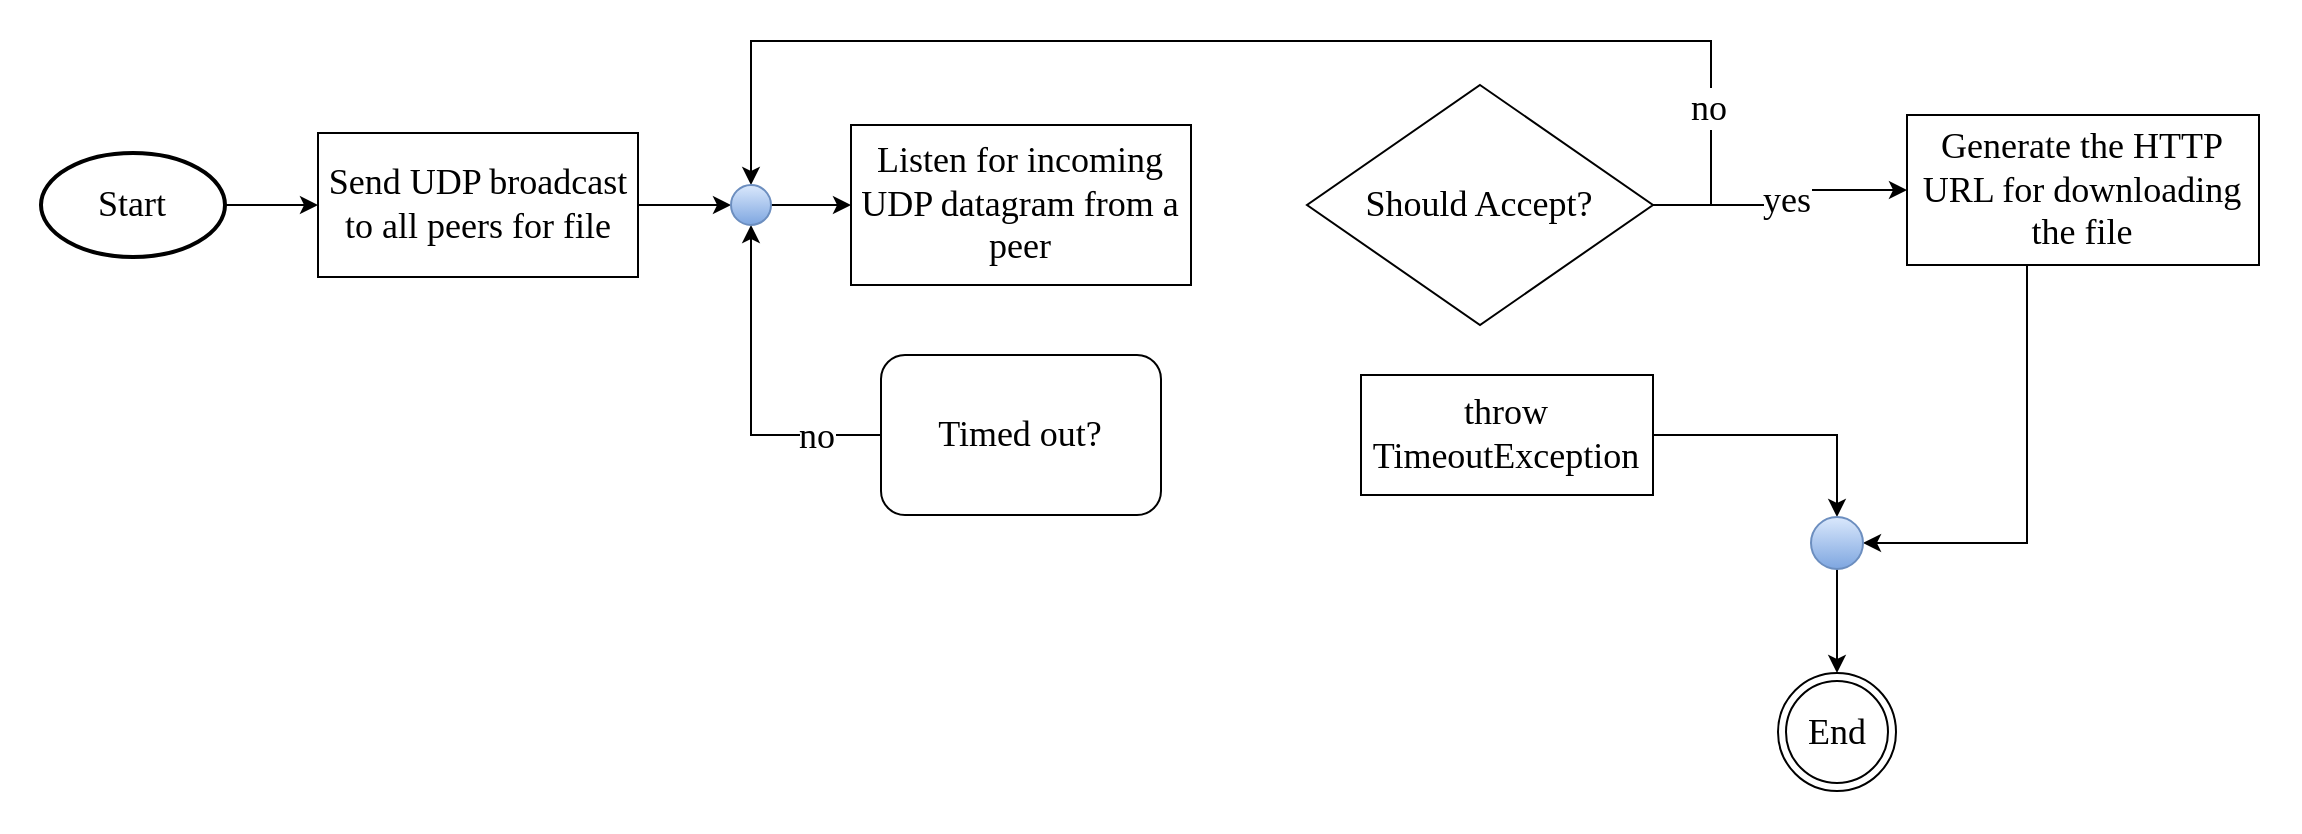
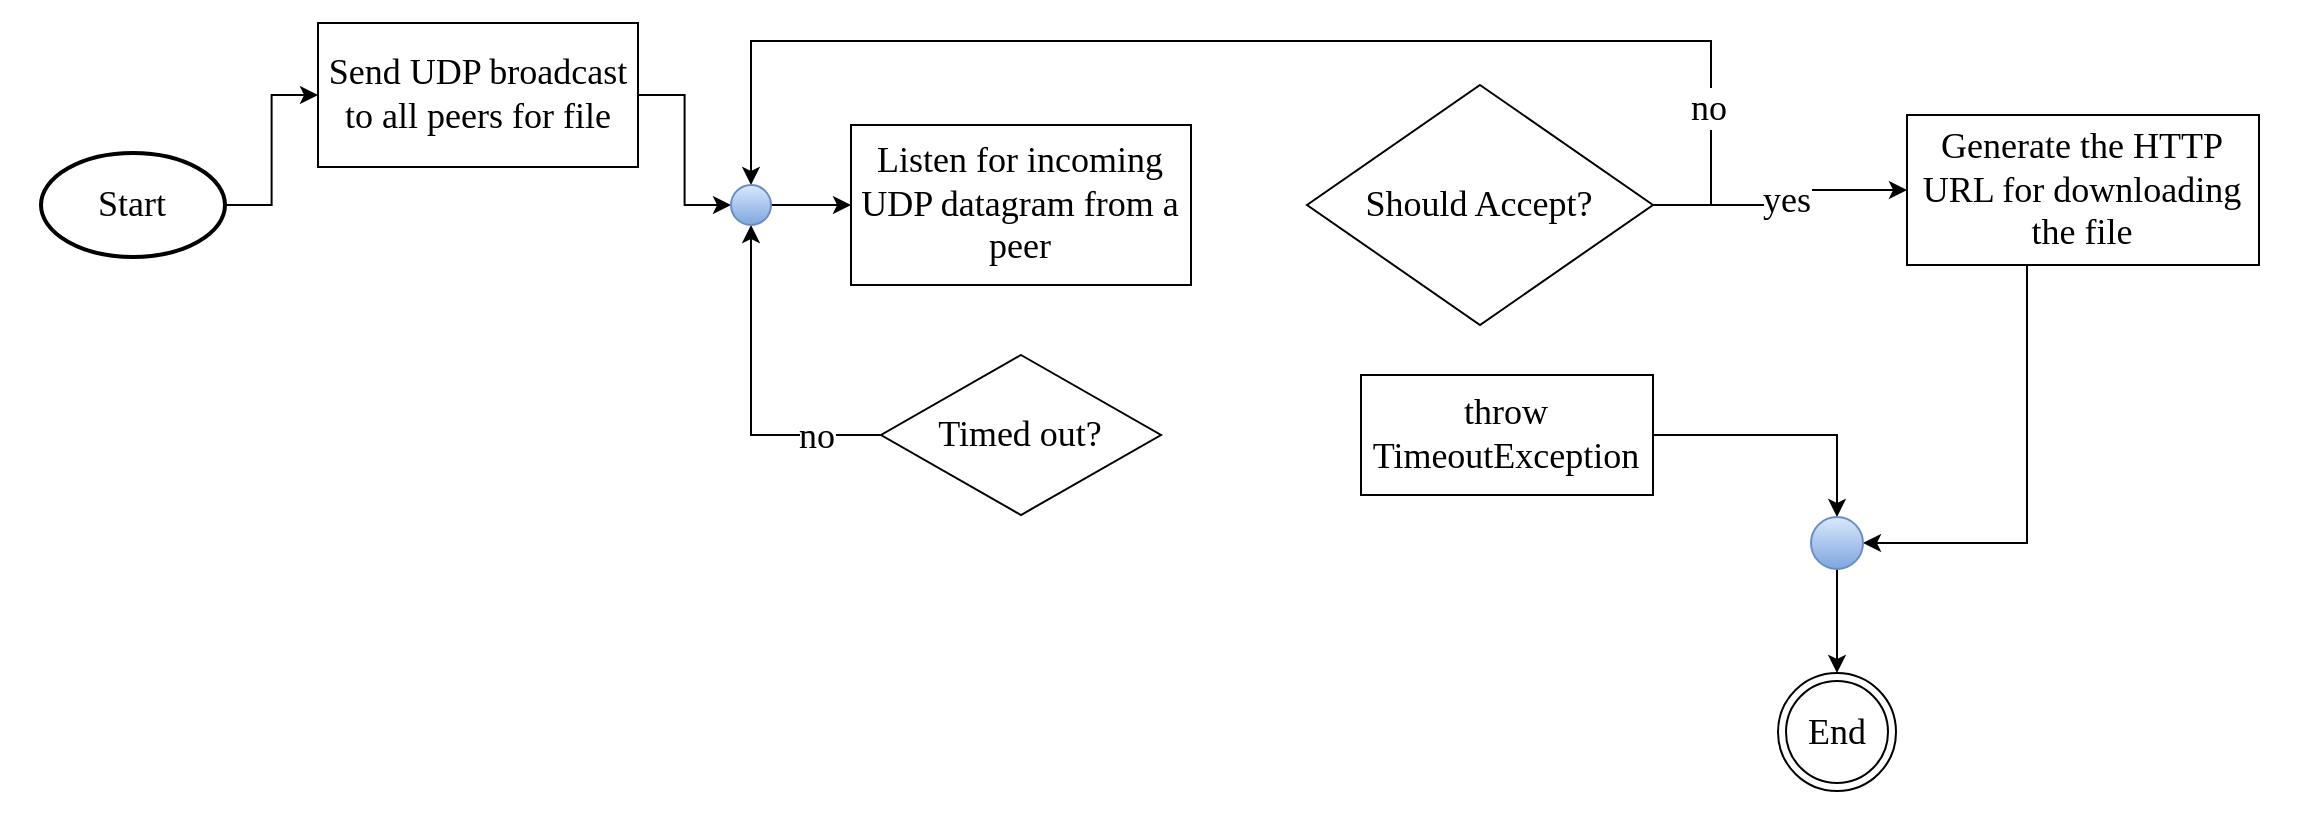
node "Send UDP broadcast to all peers for file": moved (478, 205) -> (478, 95)
node "Timed out?": shape rounded rectangle -> diamond
